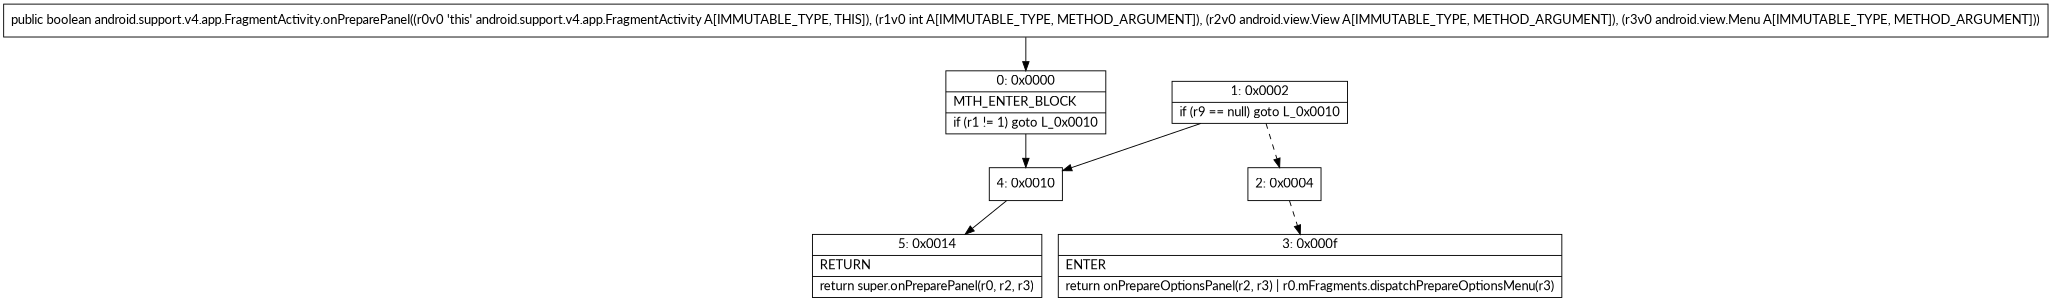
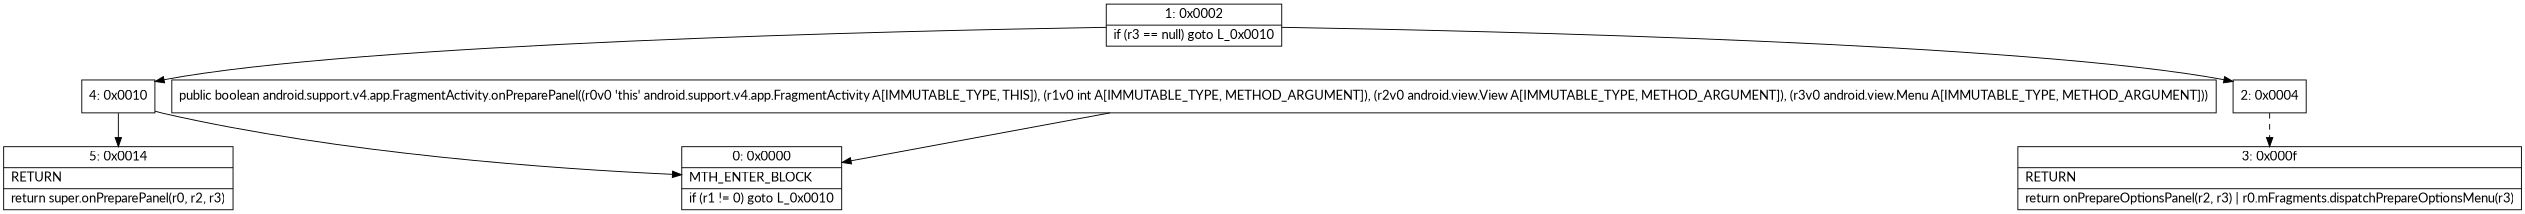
node "1: 0x0002": text "if (r9 == null) goto L_0x0010" -> "if (r3 == null) goto L_0x0010"
node "0: 0x0000": text "if (r1 != 1) goto L_0x0010" -> "if (r1 != 0) goto L_0x0010"
edge "1: 0x0002" -> "2: 0x0004": style dashed -> solid
edge "0: 0x0000" -> "4: 0x0010": reversed
node "3: 0x000f": text "ENTER" -> "RETURN"
